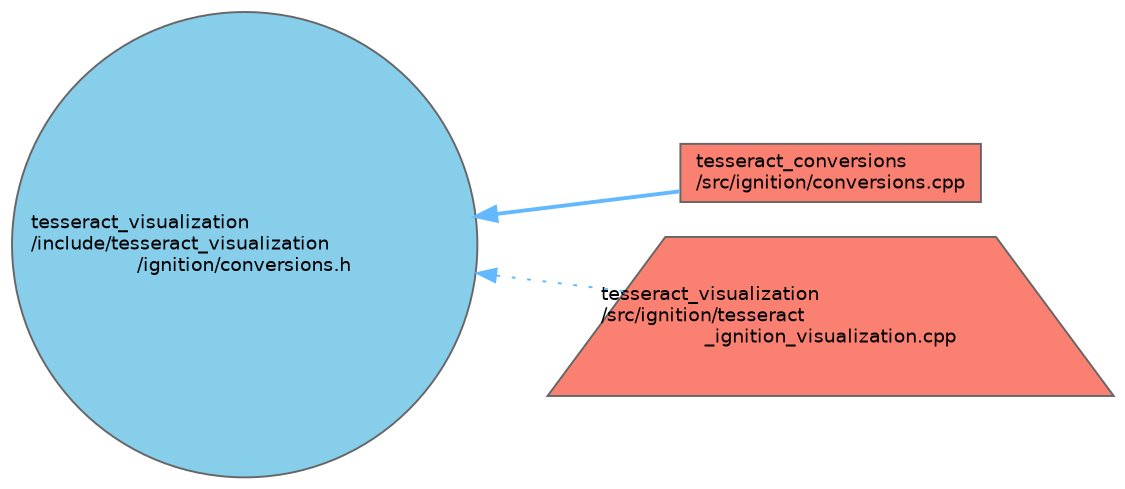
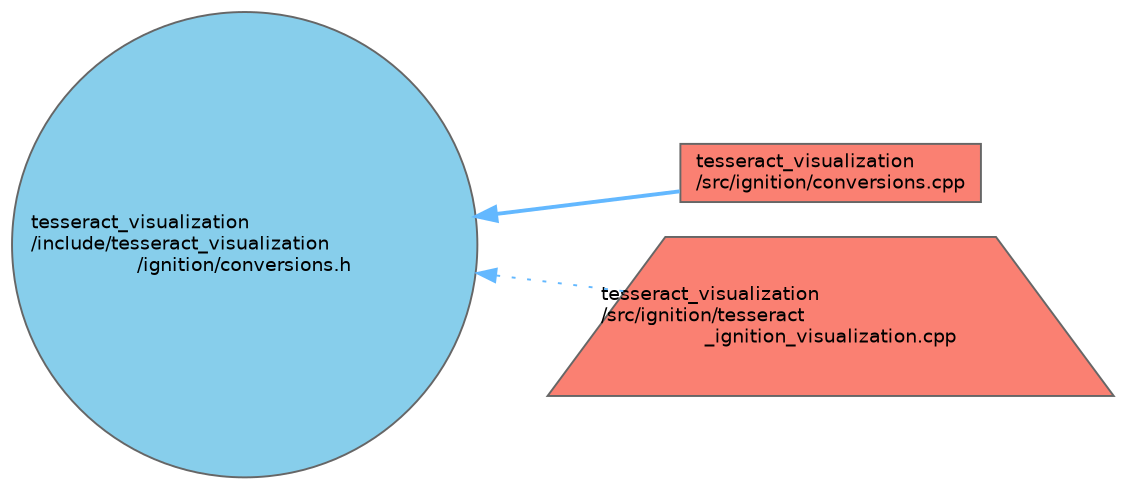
node "tesseract_conversions /src/ignition/conversions.cpp": label "tesseract_conversions /src/ignition/conversions.cpp" -> "tesseract_visualization /src/ignition/conversions.cpp"
